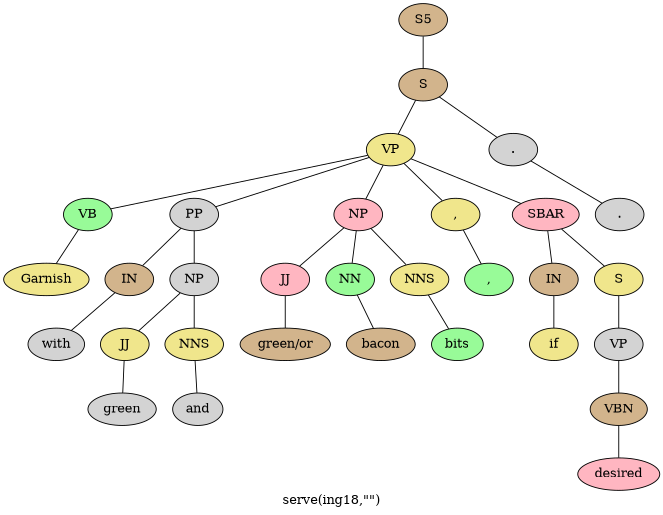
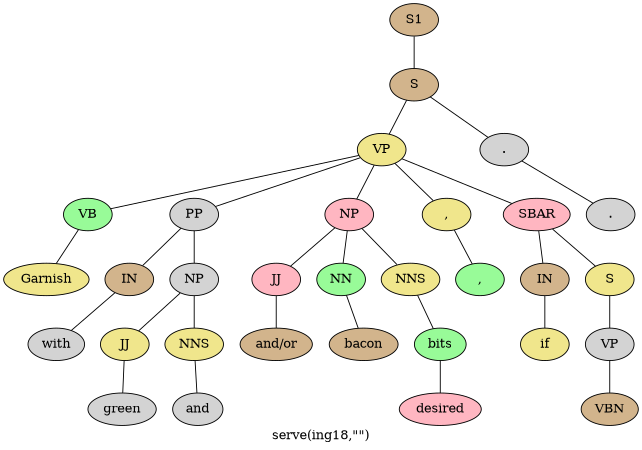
node "S5": label "S5" -> "S1"
node "green/or": label "green/or" -> "and/or"
edge "VBN" -- "desired": now "bits" -- "desired"
